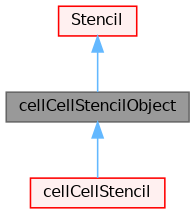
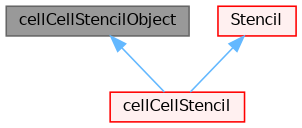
edge "cellCellStencilObject" -> "Stencil": now "cellCellStencil" -> "Stencil"
